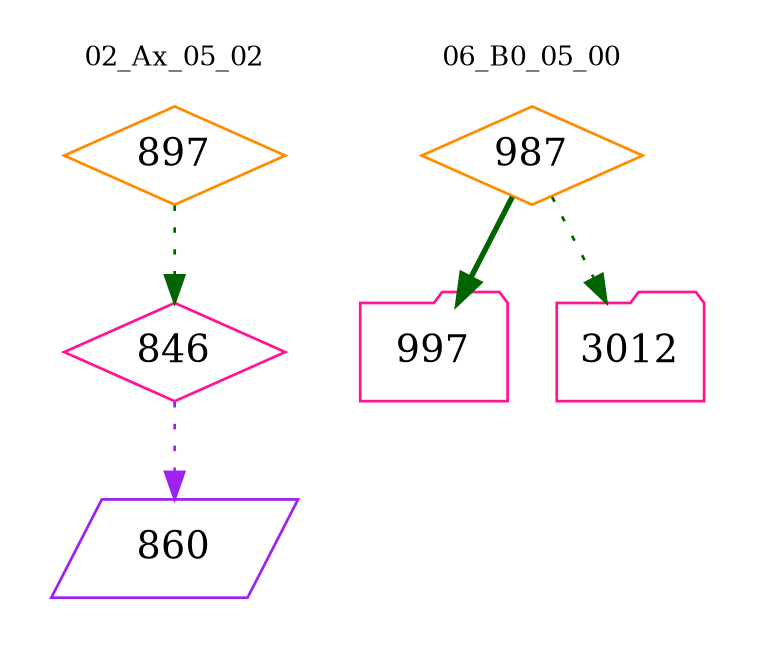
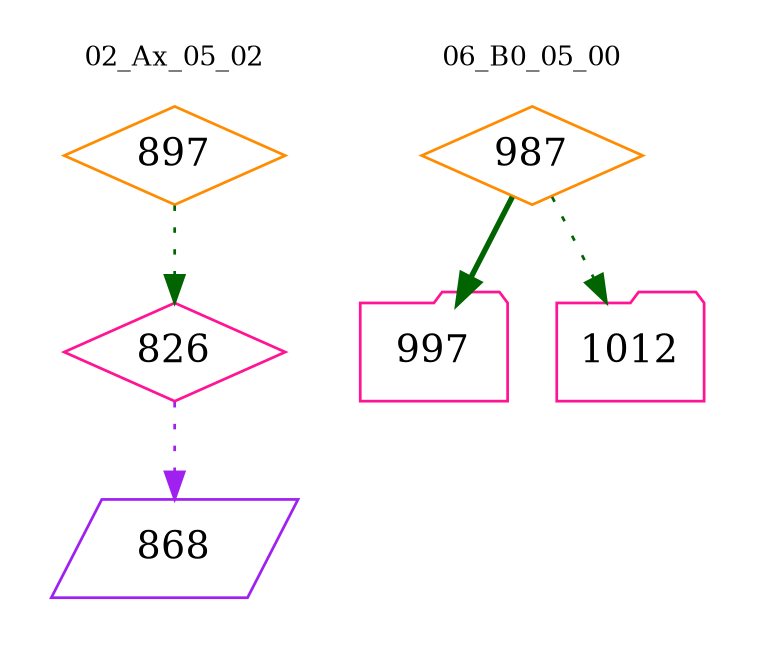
node "846": label "846" -> "826"
node "3012": label "3012" -> "1012"
node "860": label "860" -> "868"
